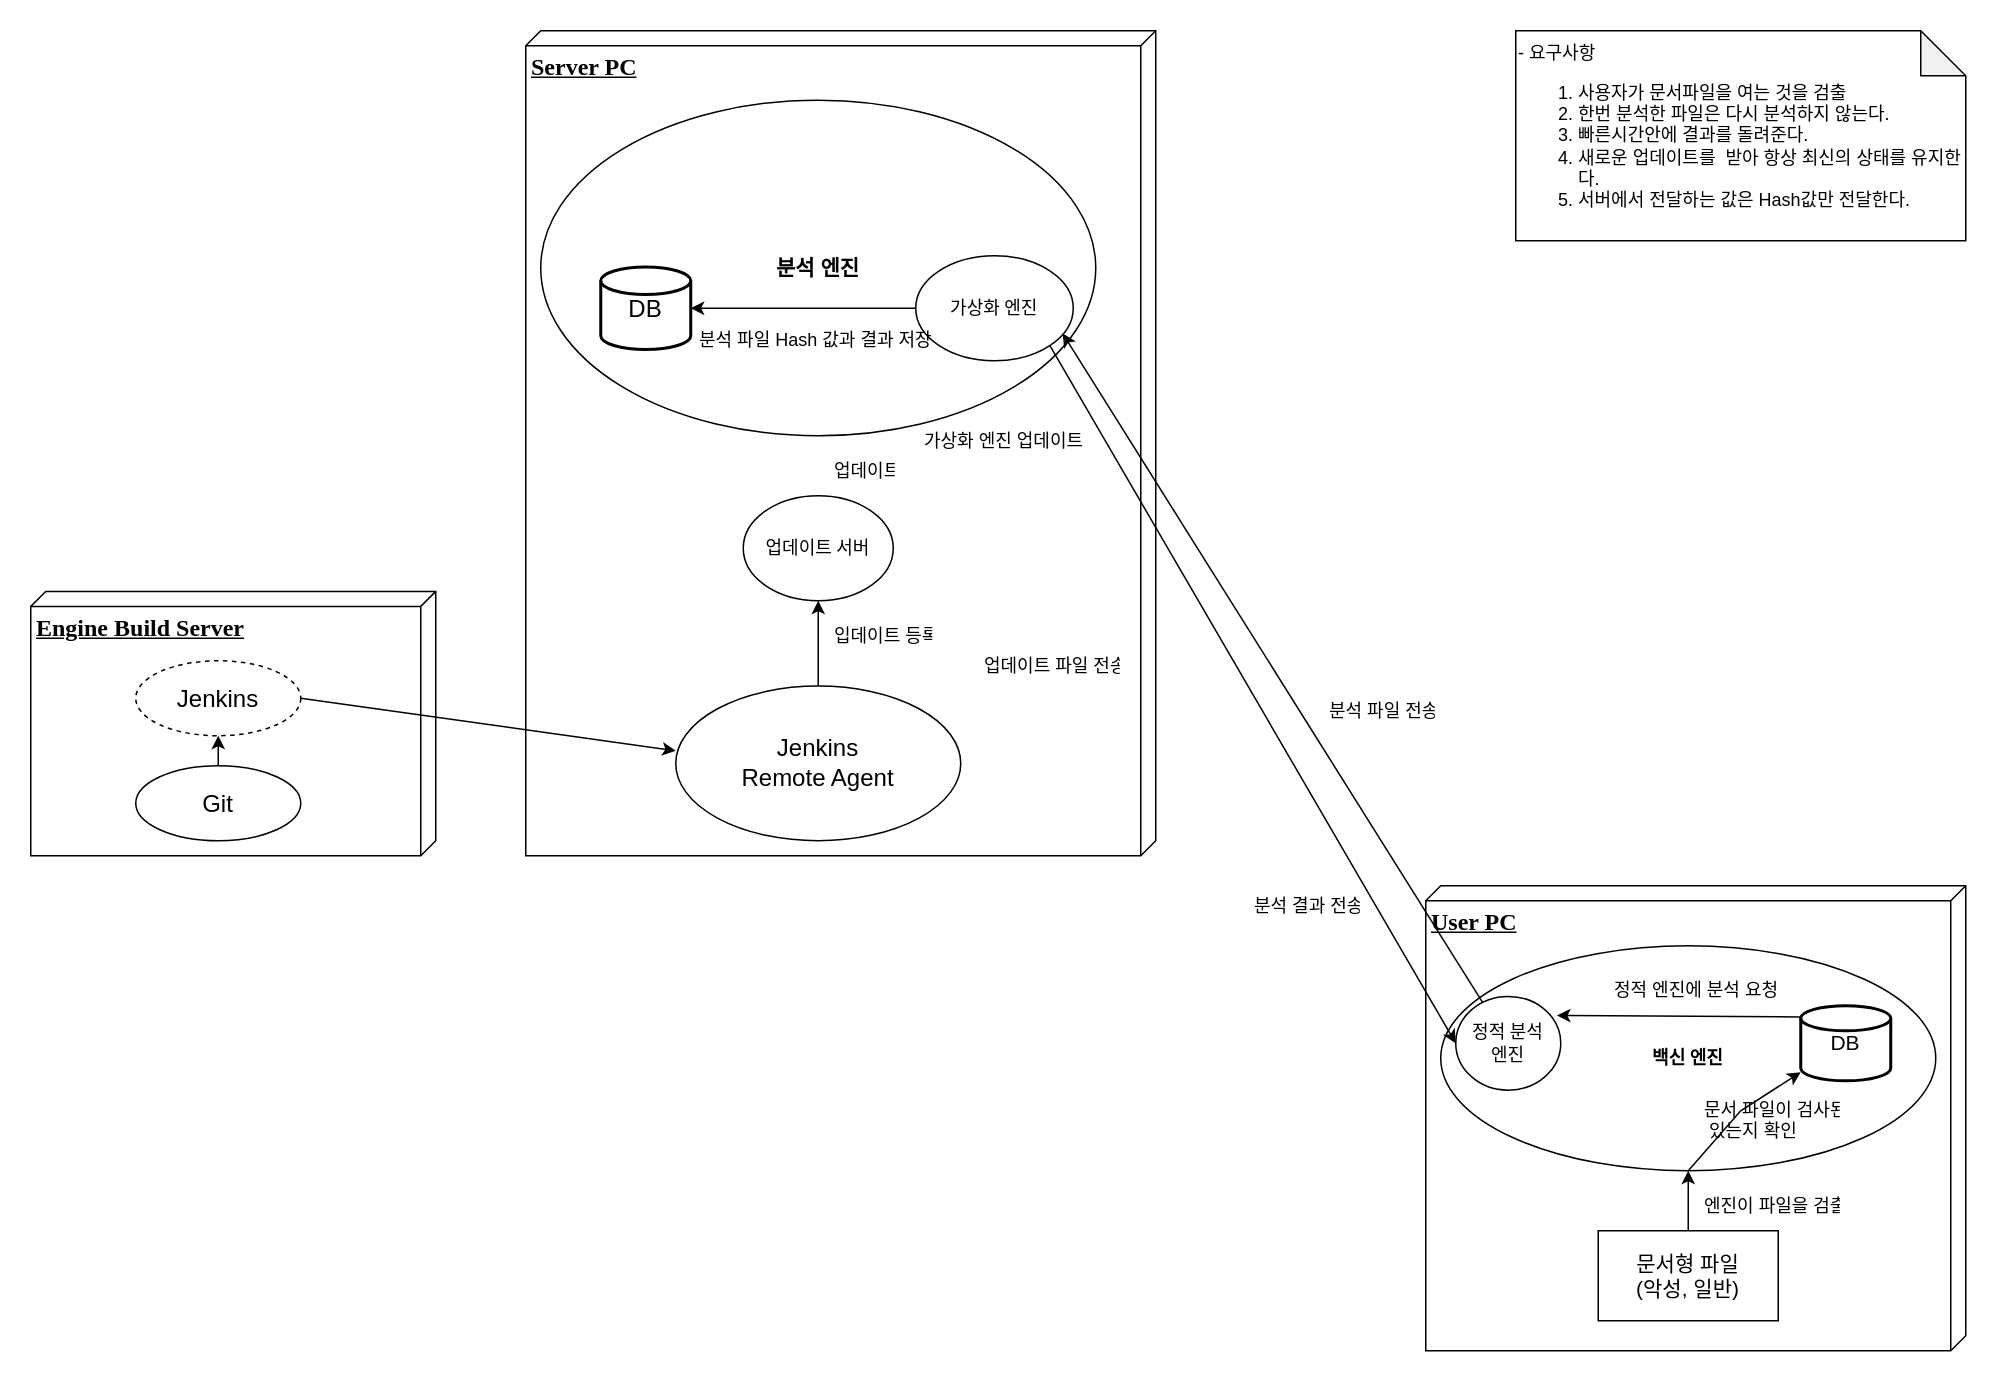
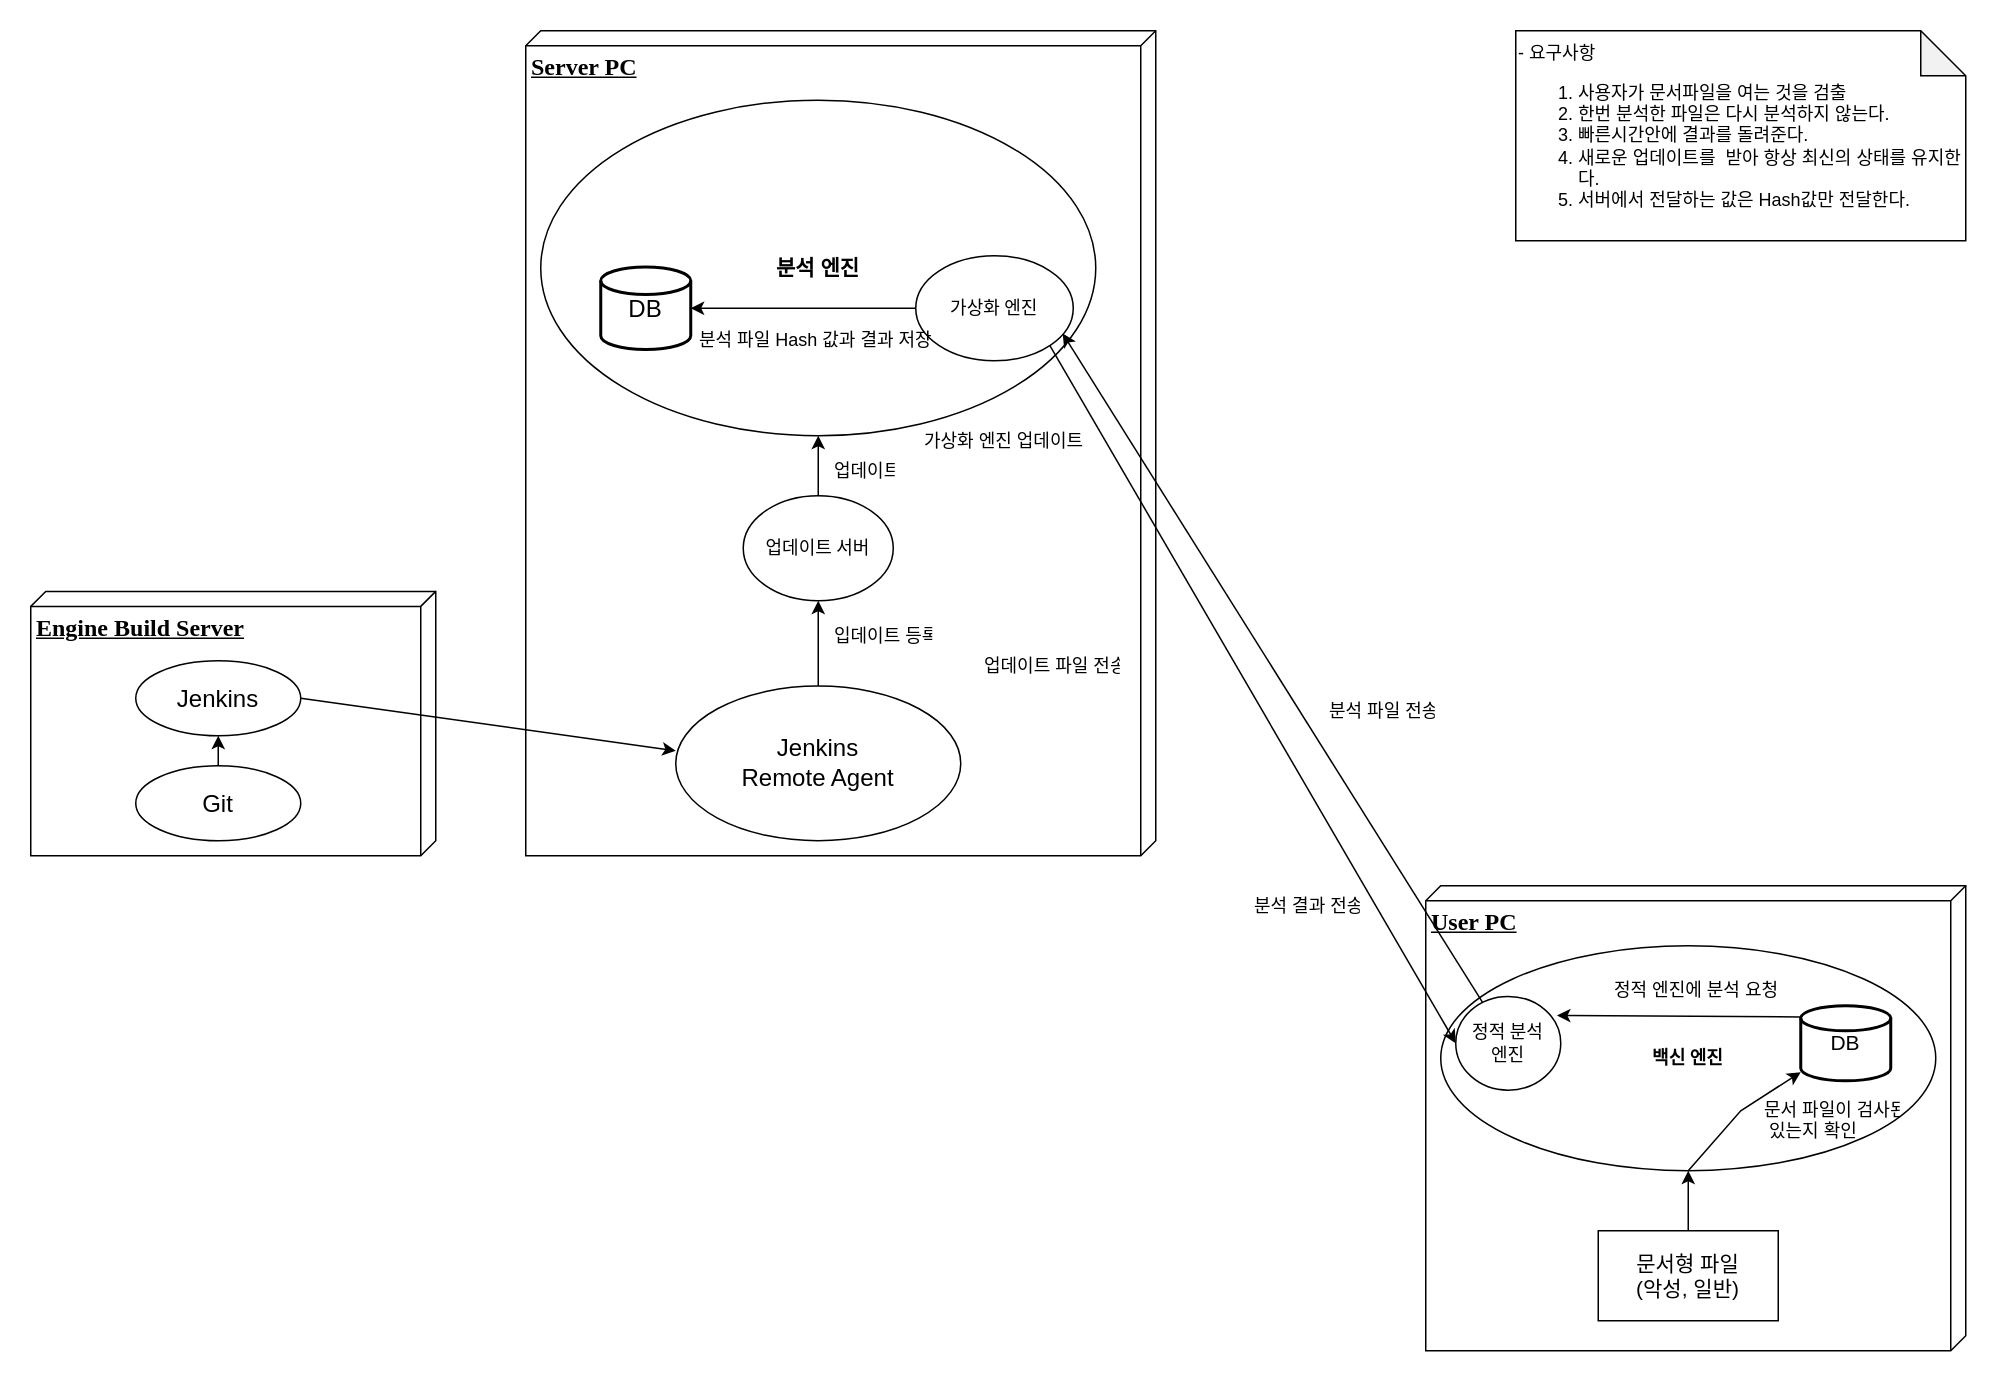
edge "업데이트 서버" -> "분석 엔진": added
node "Jenkins": style dashed -> solid
node "문서 파일이 검사된적 있는지 확인": moved (1771, 1115) -> (1831, 1115)
node "엔진이 파일을 검출": removed
